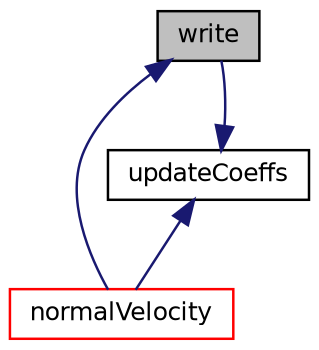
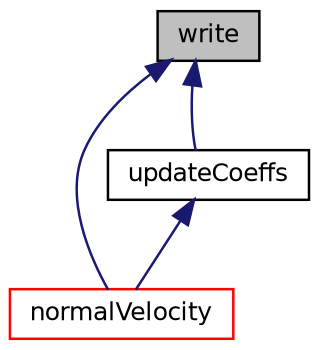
edge "write" -> "updateCoeffs": reversed
